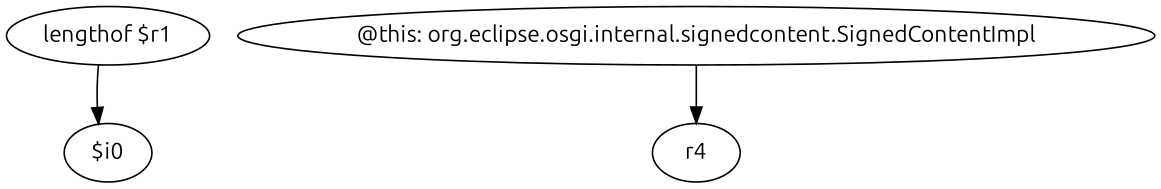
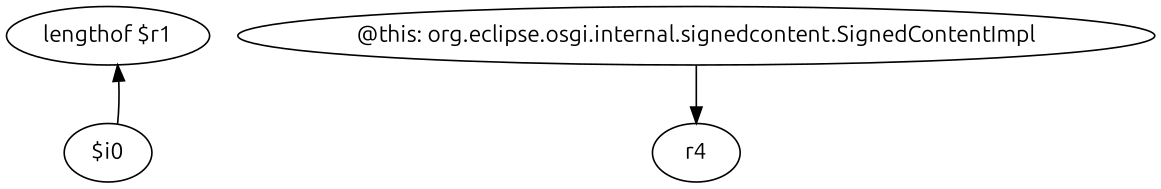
edge "lengthof $r1" -> "$i0": reversed
